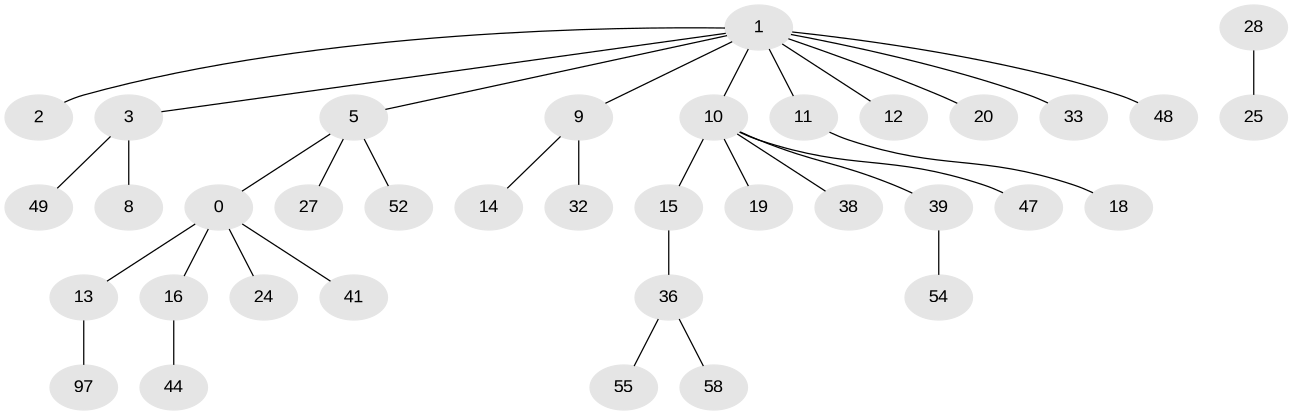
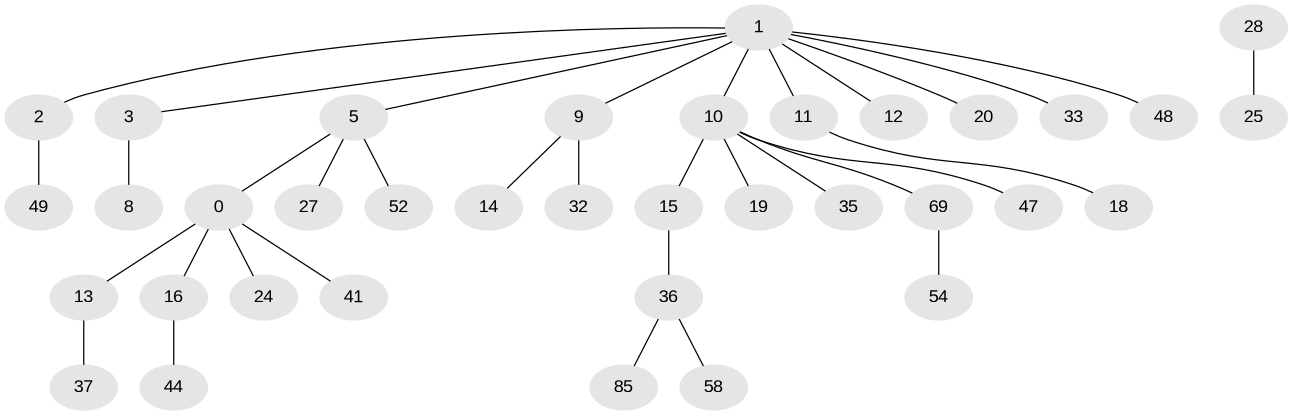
edge "3" -- "49": now "2" -- "49"
node "38": label "38" -> "35"
node "39": label "39" -> "69"
node "97": label "97" -> "37"
node "55": label "55" -> "85"
